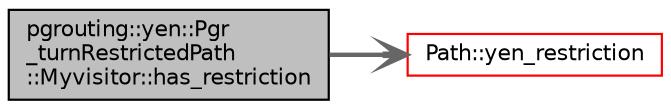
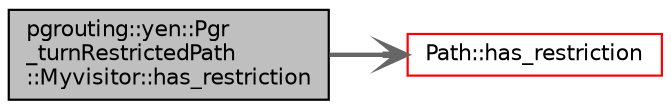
node "Path::yen_restriction": label "Path::yen_restriction" -> "Path::has_restriction"
